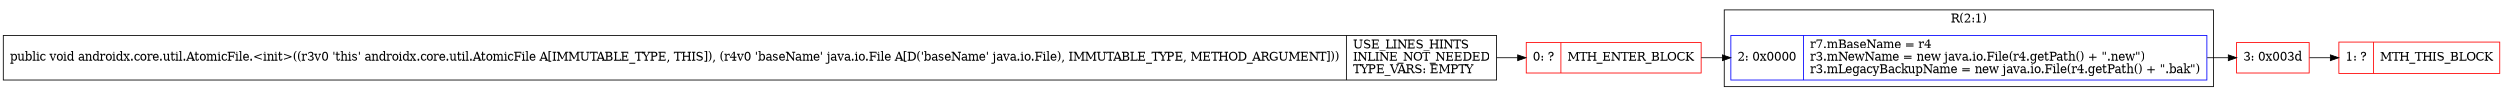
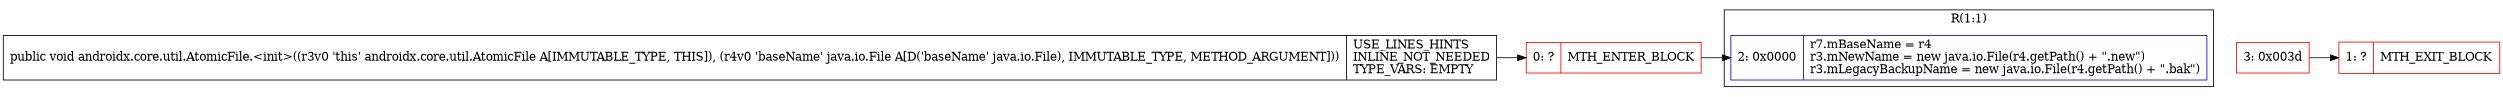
cluster "R(2:1)": label "R(2:1)" -> "R(1:1)"
node "1: ?": text "MTH_THIS_BLOCK" -> "MTH_EXIT_BLOCK"
edge "2: 0x0000" -> "3: 0x003d": removed
